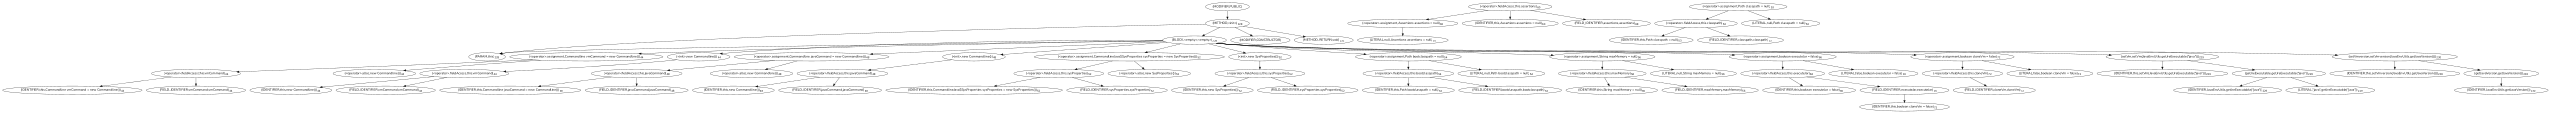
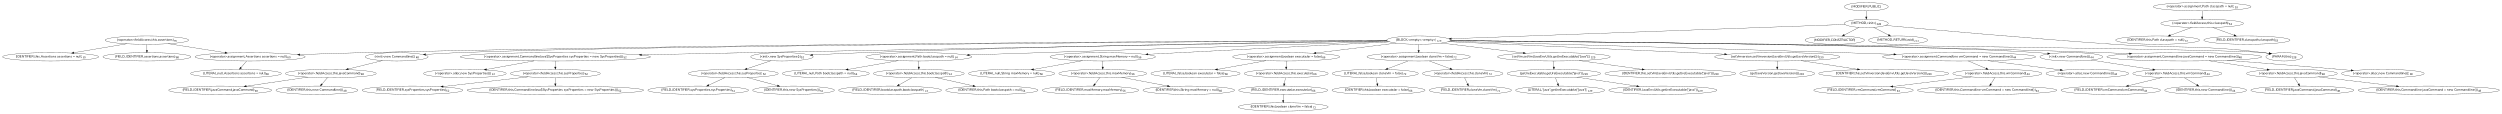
node "(LITERAL,null,Path classpath = null)": removed
edge "(BLOCK,<empty>,<empty>)" -> "(<operator>.assignment,Assertions assertions = null)": added
edge "(<operator>.fieldAccess,this.executeJar)" -> "(IDENTIFIER,this,boolean executeJar = false)": now "(LITERAL,false,boolean cloneVm = false)" -> "(IDENTIFIER,this,boolean executeJar = false)"
node "(IDENTIFIER,JavaEnvUtils,getJavaVersion())": removed
